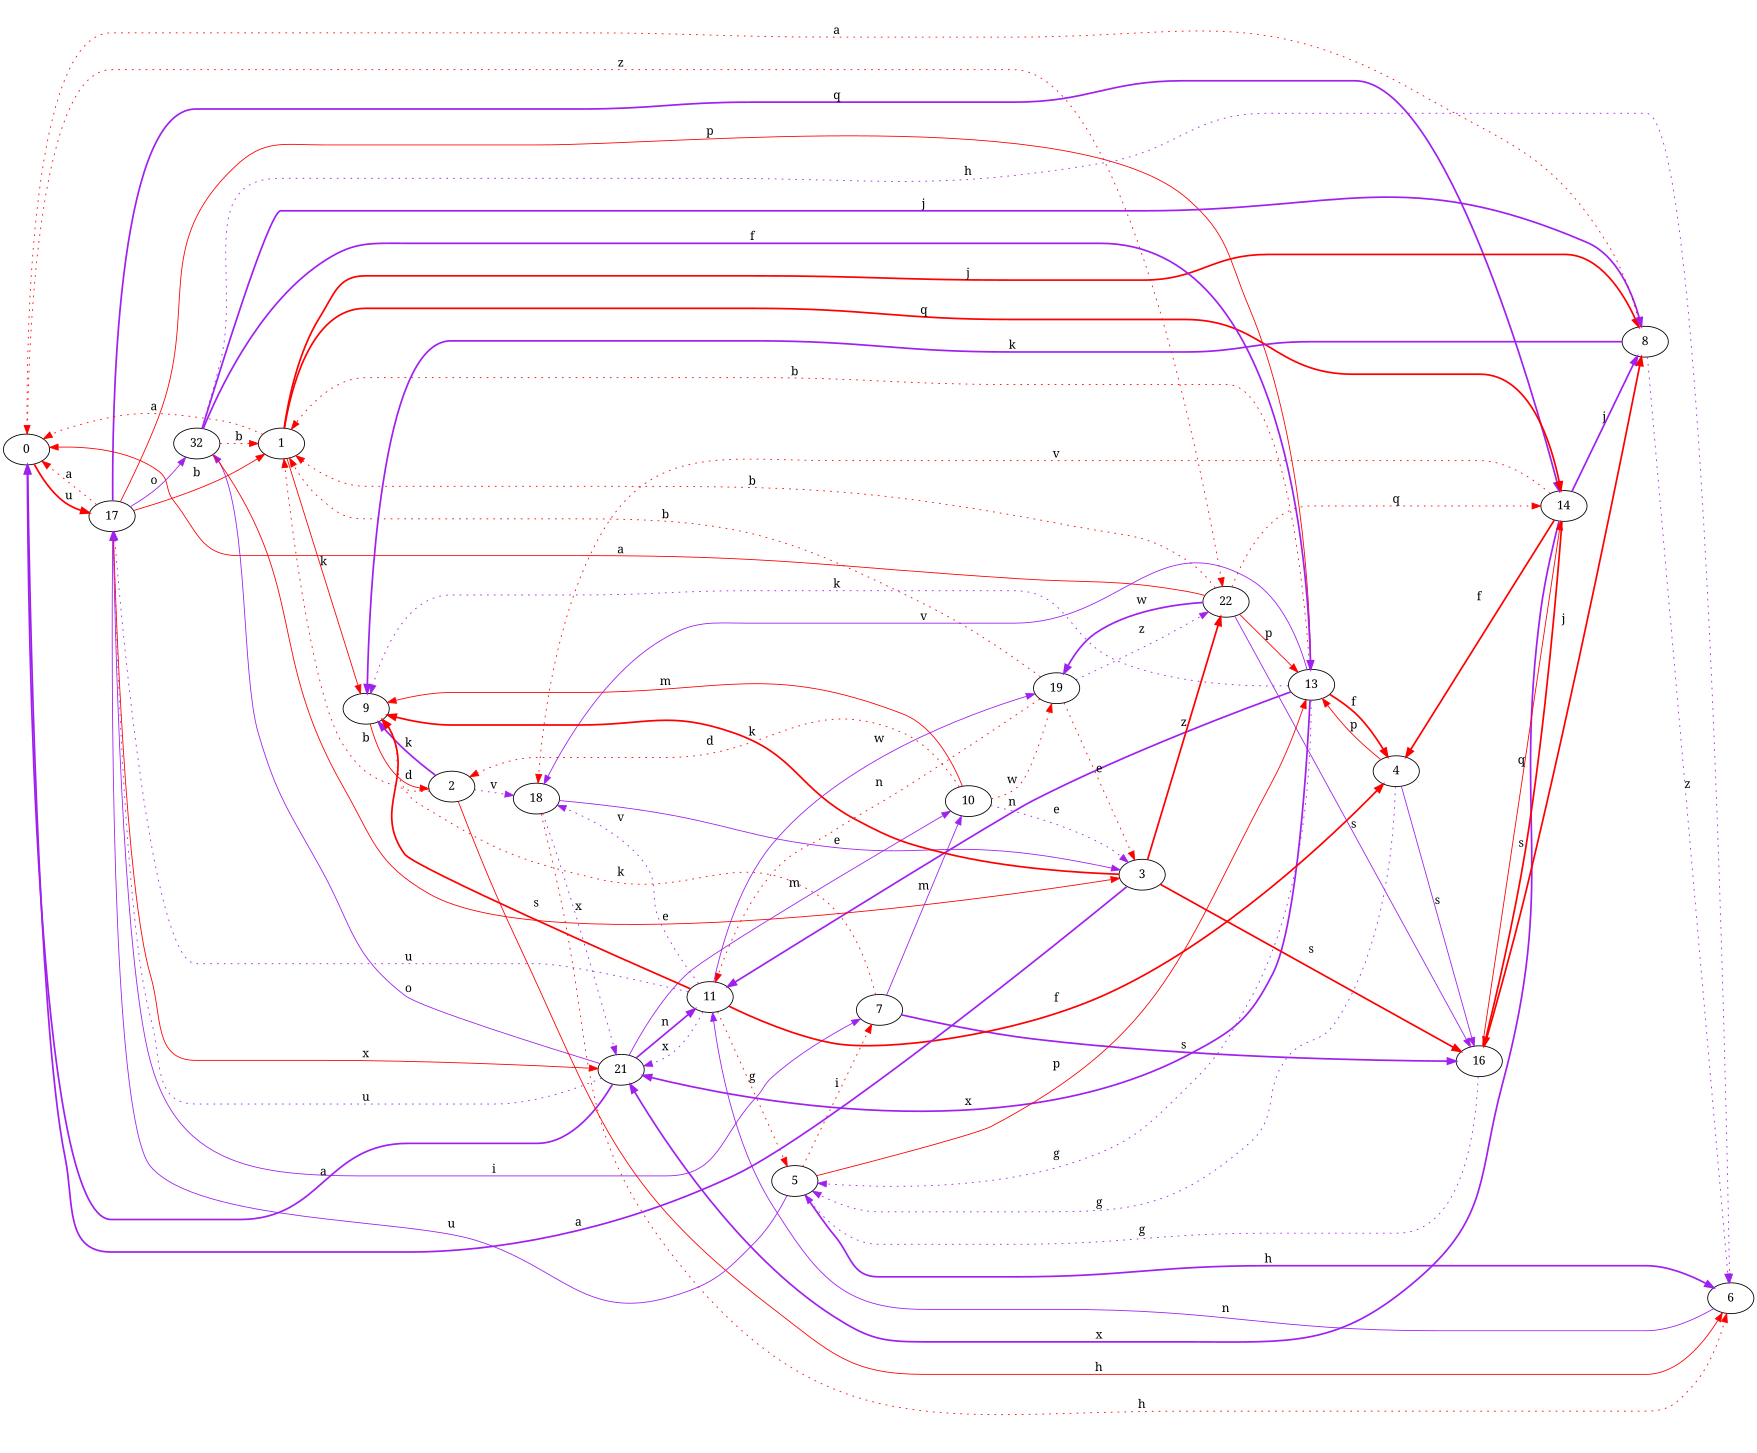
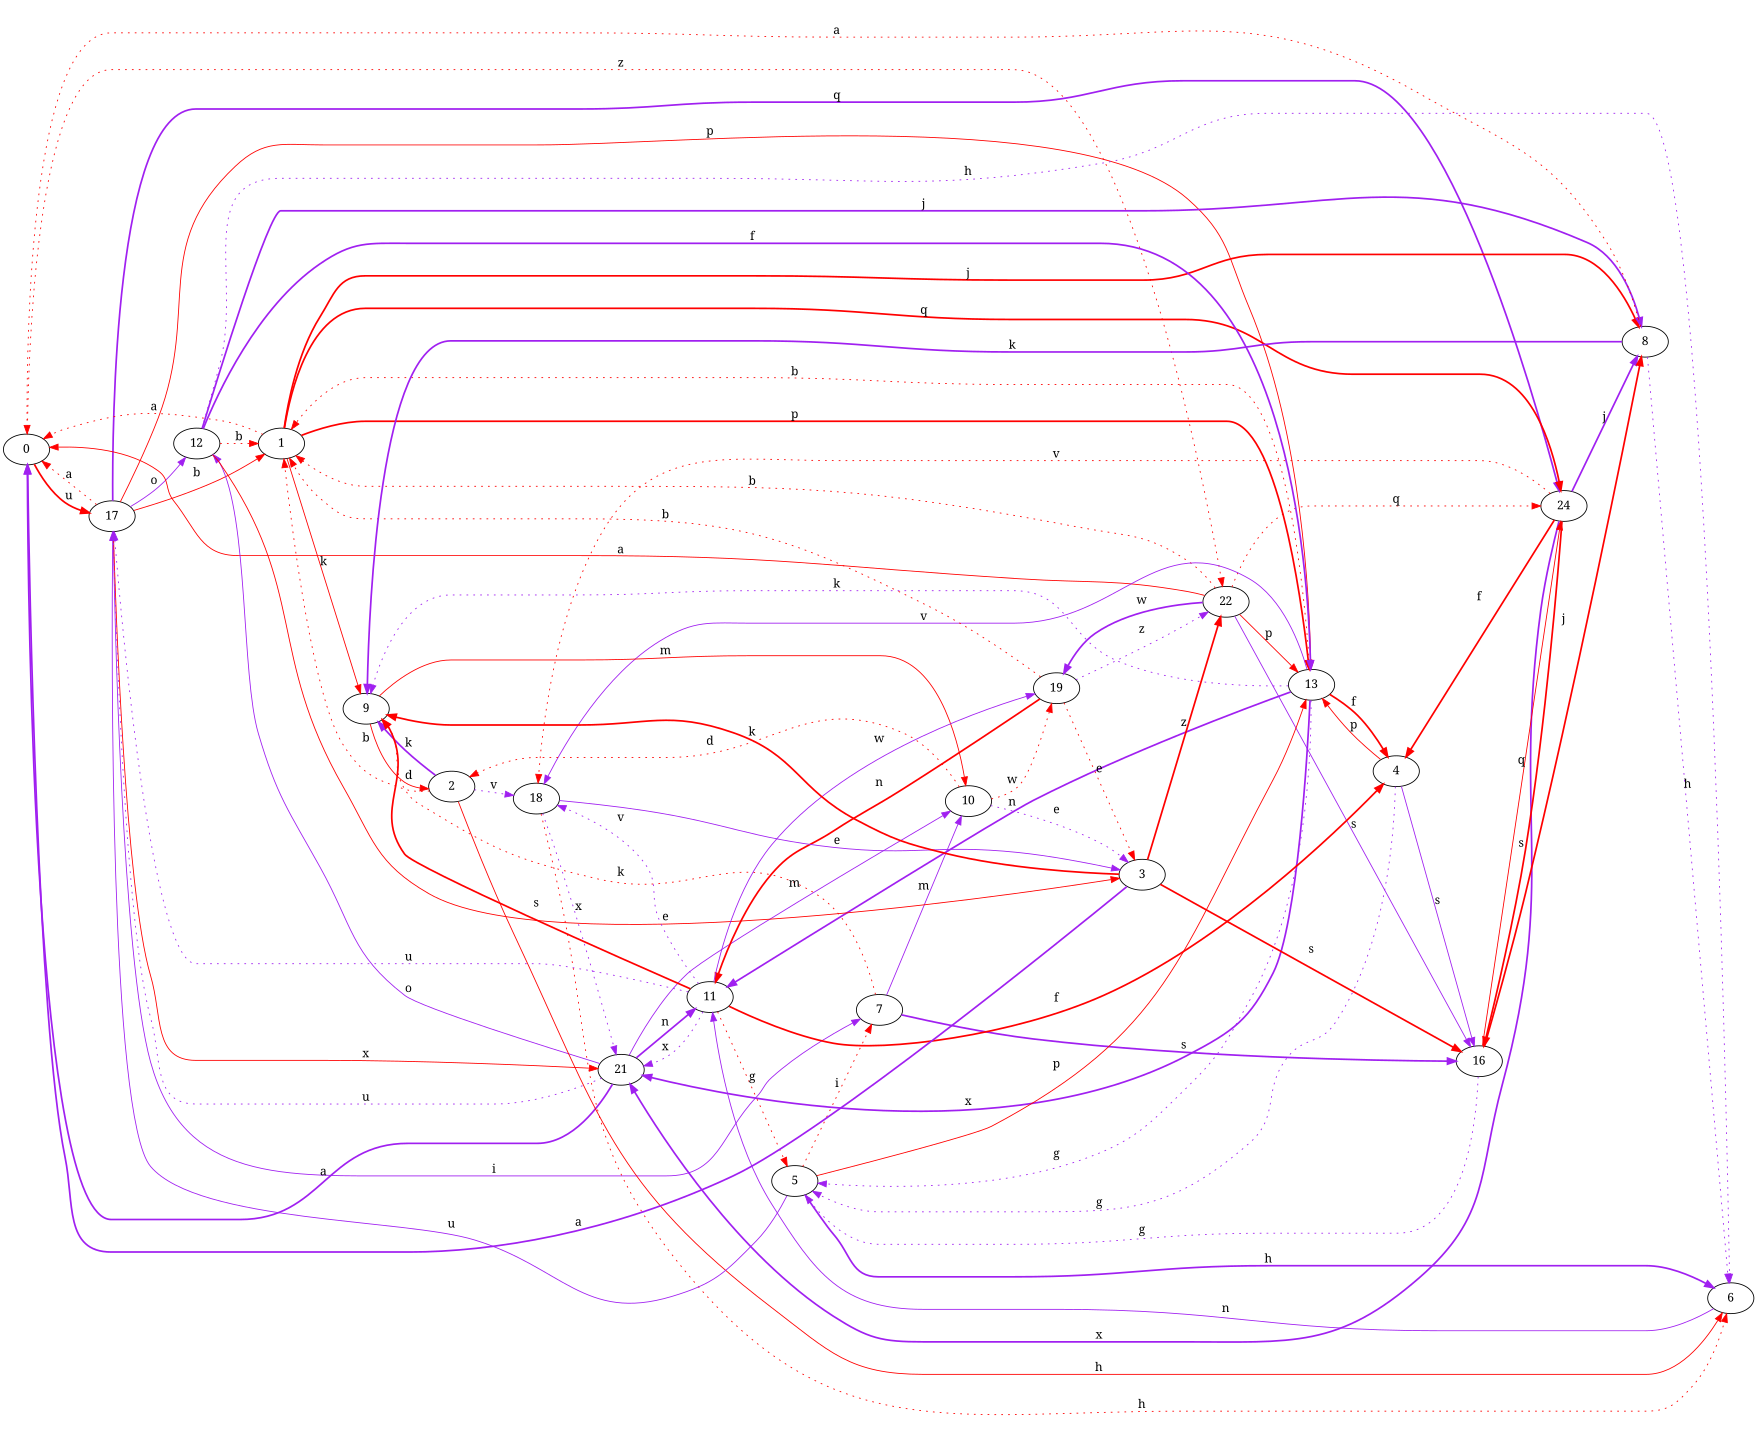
edge "1" -> "13": added, label "p"
node "32": label "32" -> "12"
node "14": label "14" -> "24"
edge "10" -> "9": reversed
edge "8" -> "6": label "z" -> "h"
edge "19" -> "11": style dotted -> bold
